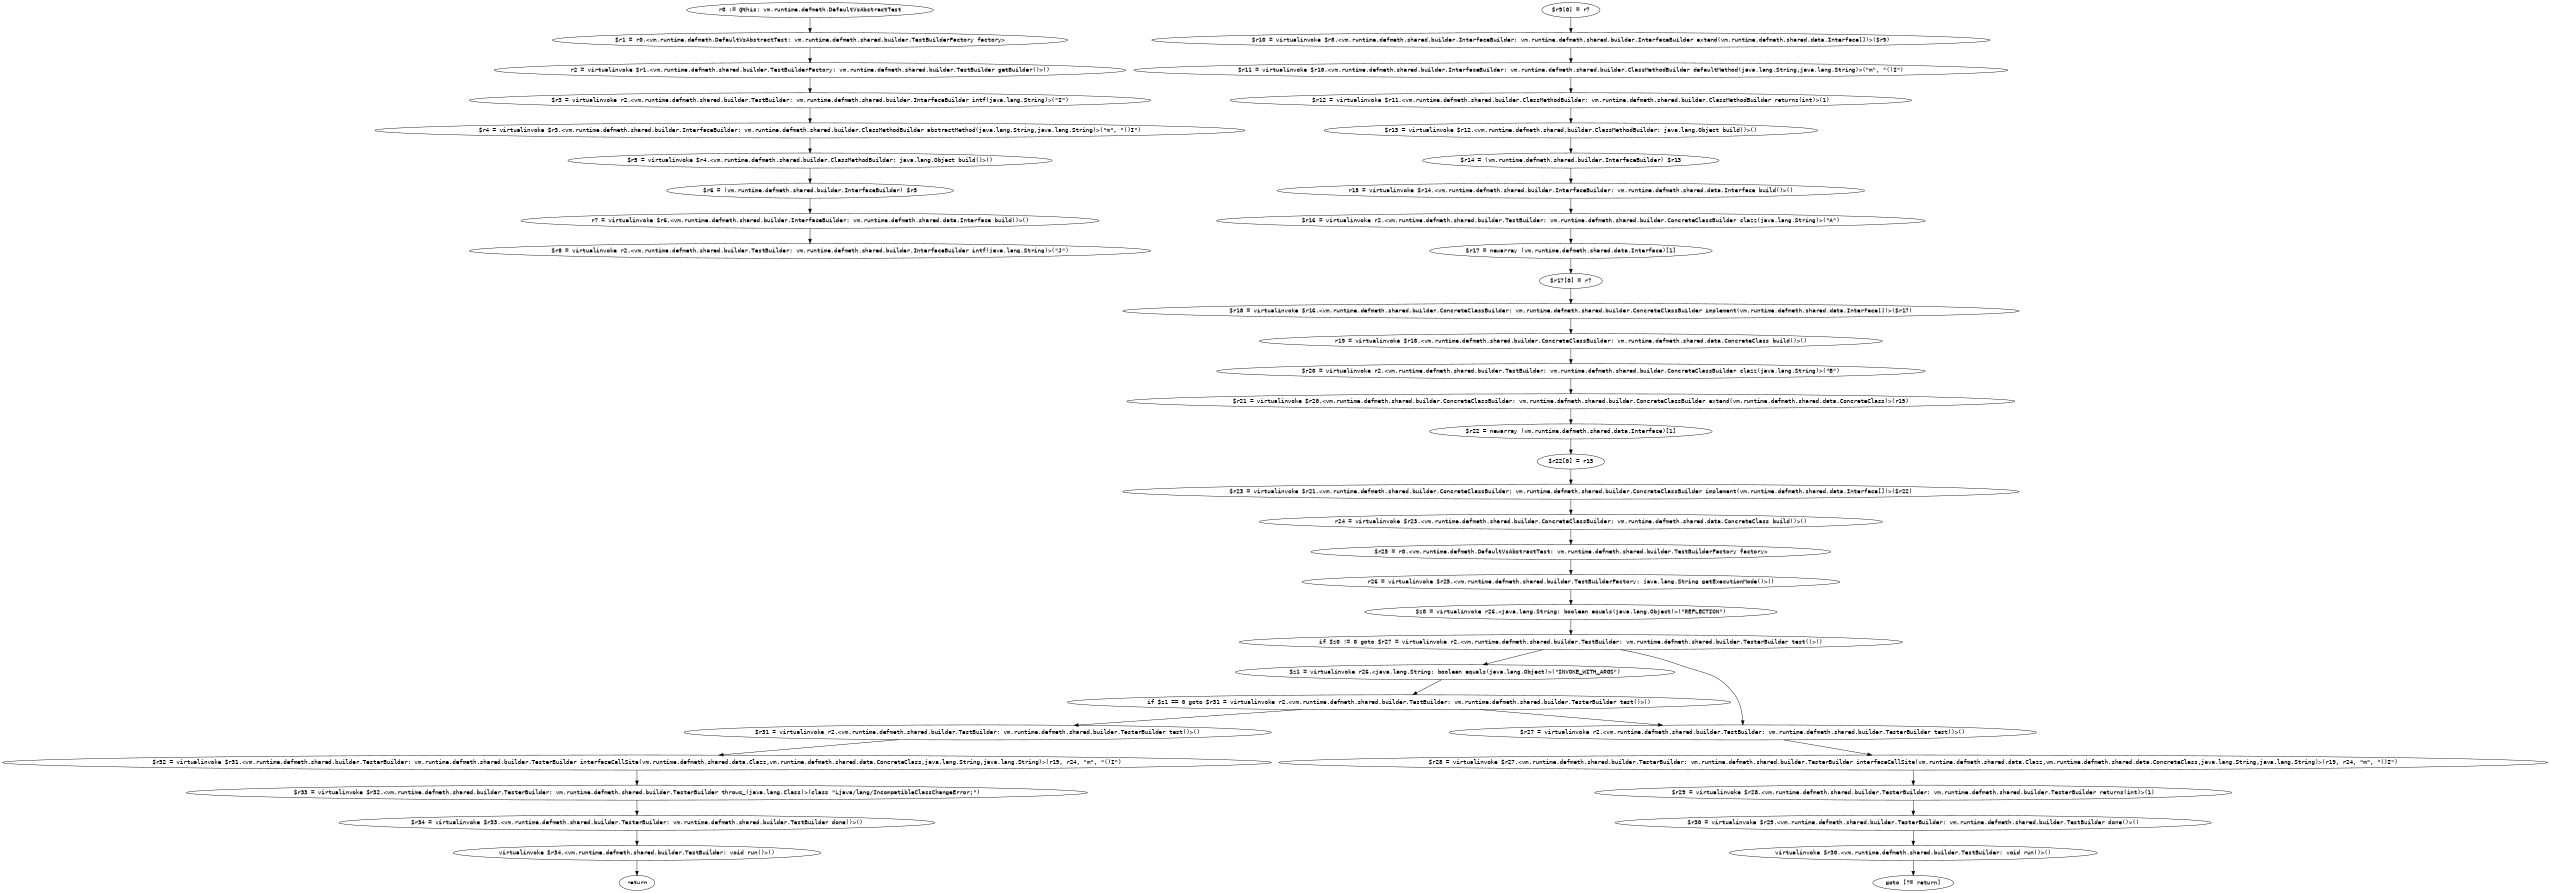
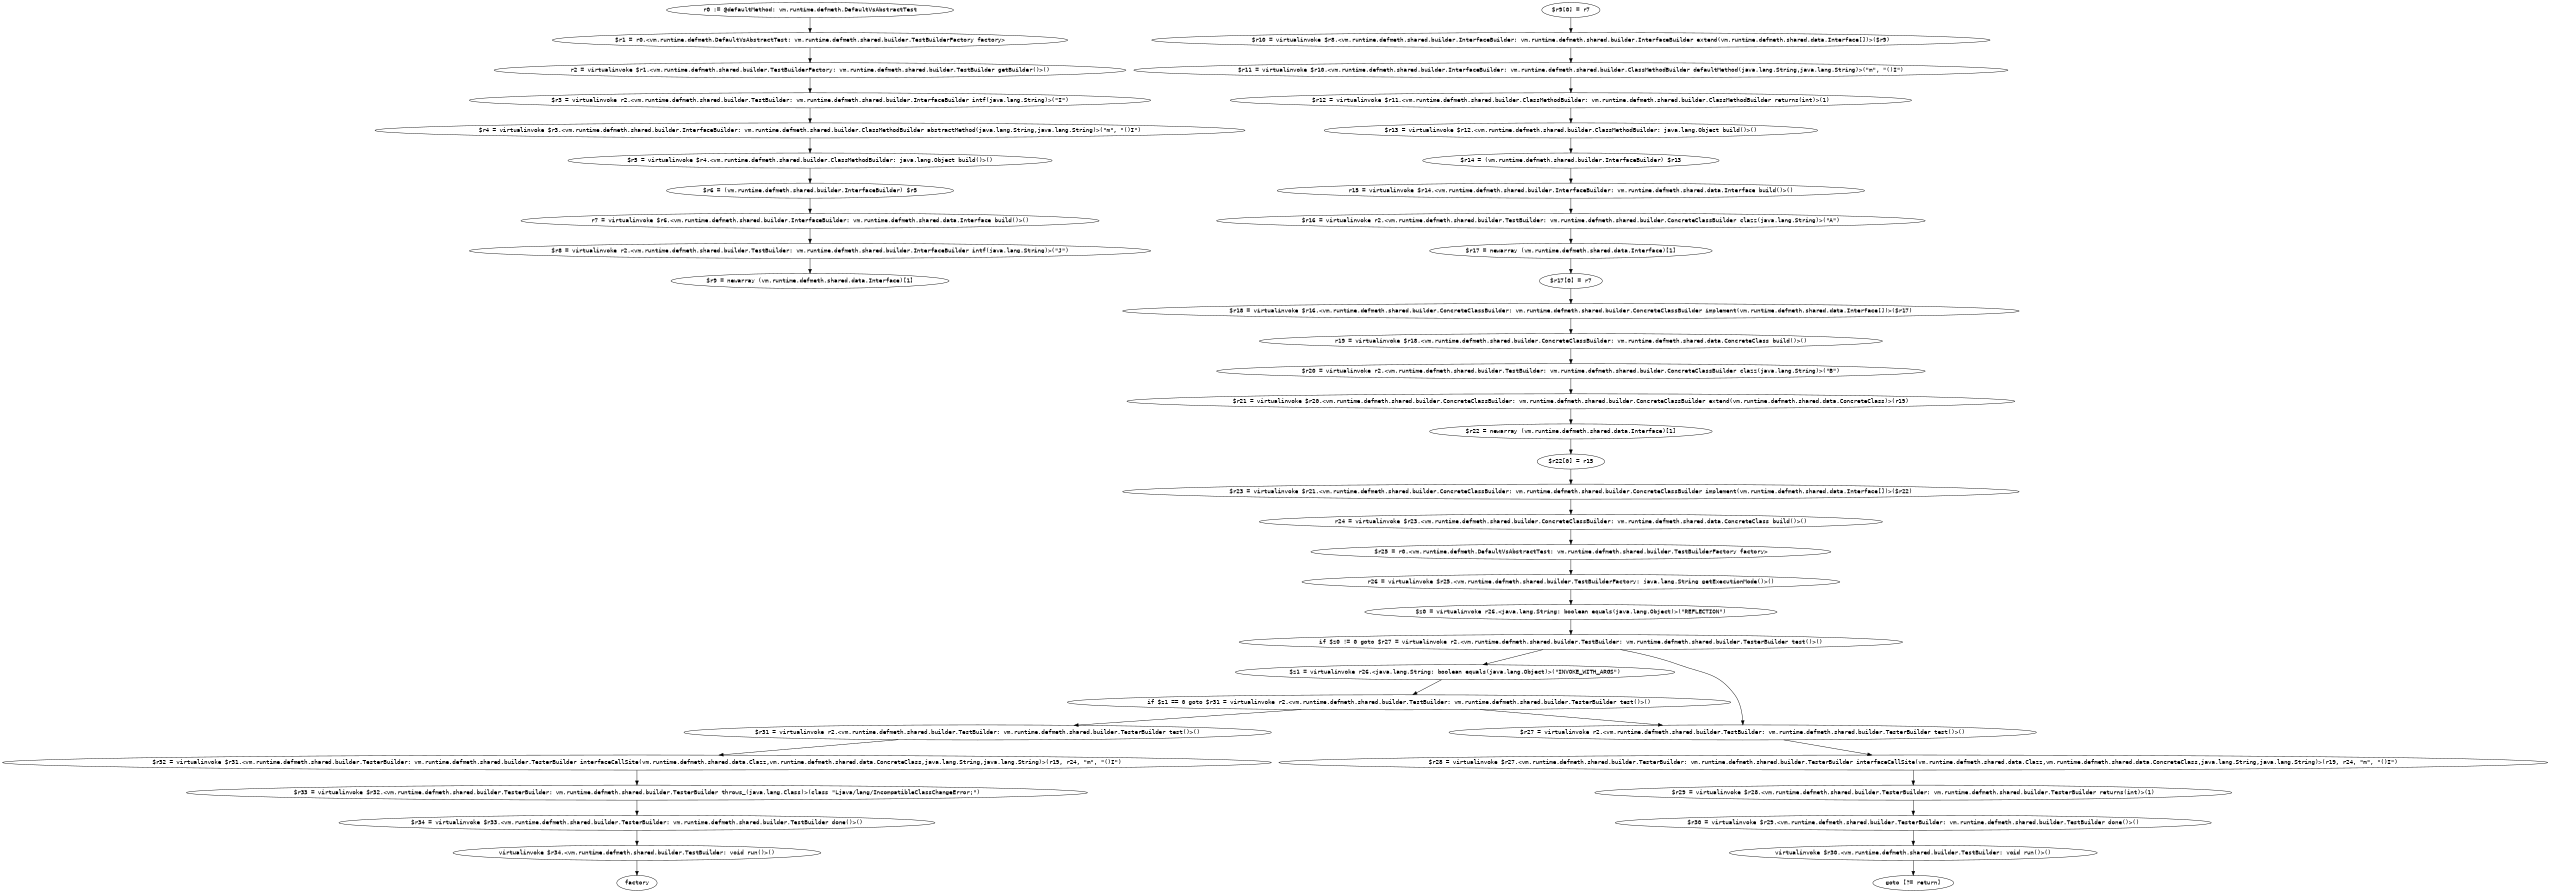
node "r0 := @this: vm.runtime.defmeth.DefaultVsAbstractTest": label "r0 := @this: vm.runtime.defmeth.DefaultVsAbstractTest" -> "r0 := @defaultMethod: vm.runtime.defmeth.DefaultVsAbstractTest"
node "$r9 = newarray (vm.runtime.defmeth.shared.data.Interface)[1]": added
node "return": label "return" -> "factory"
